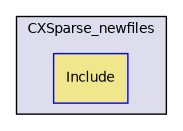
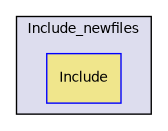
cluster "CXSparse_newfiles": label "CXSparse_newfiles" -> "Include_newfiles"
